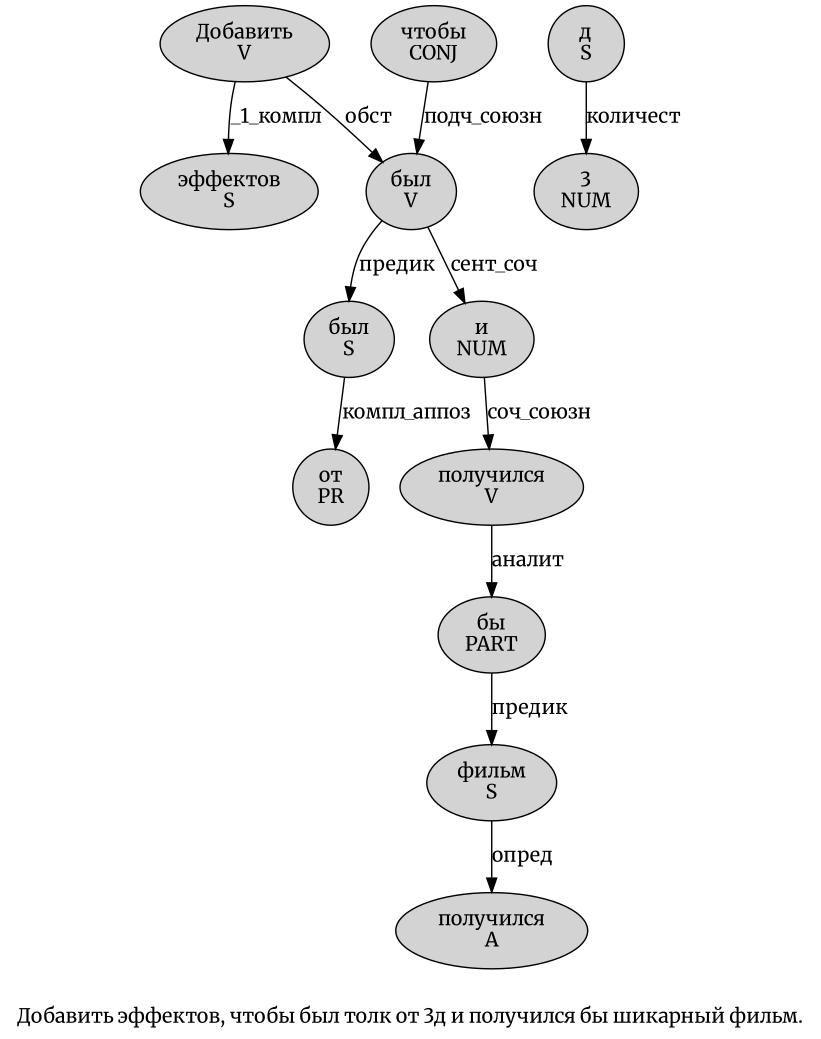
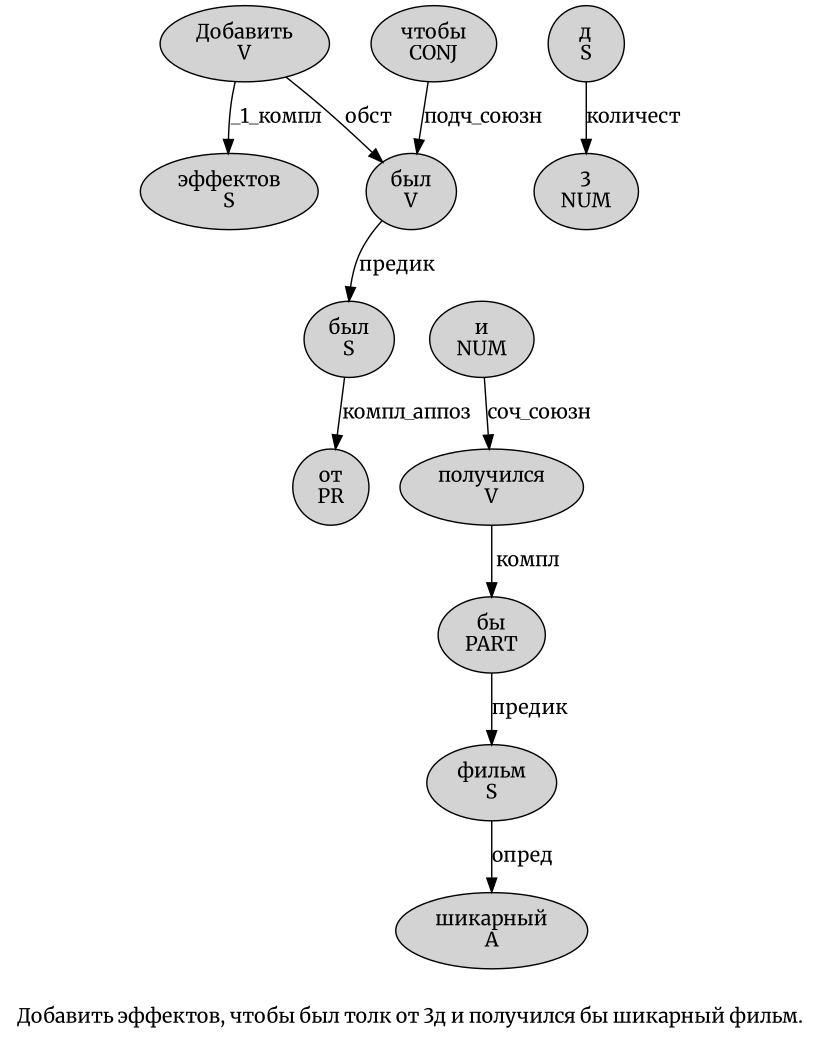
edge "был V" -> "и NUM": removed, label "сент_соч"
edge "получился V" -> "бы PART": label "аналит" -> "компл"
node "получился A": label "получился A" -> "шикарный A"
